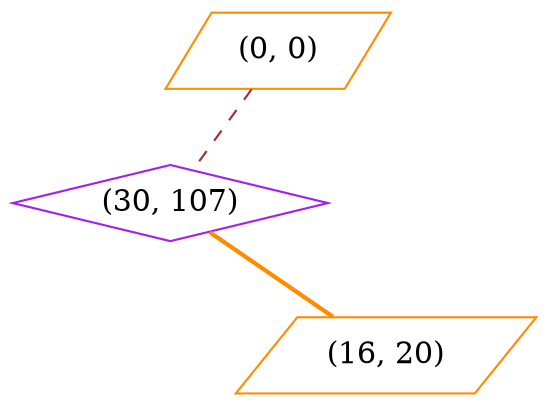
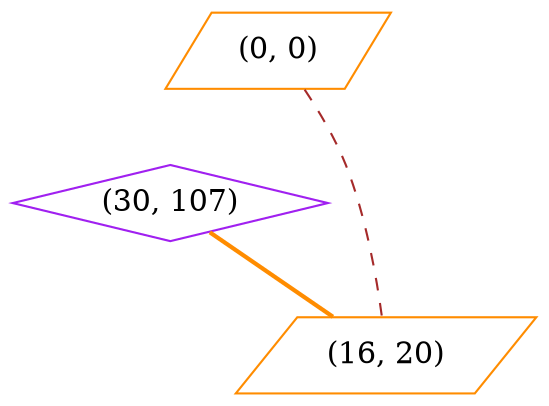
edge "(0, 0)" -- "(30, 107)": now "(0, 0)" -- "(16, 20)"
